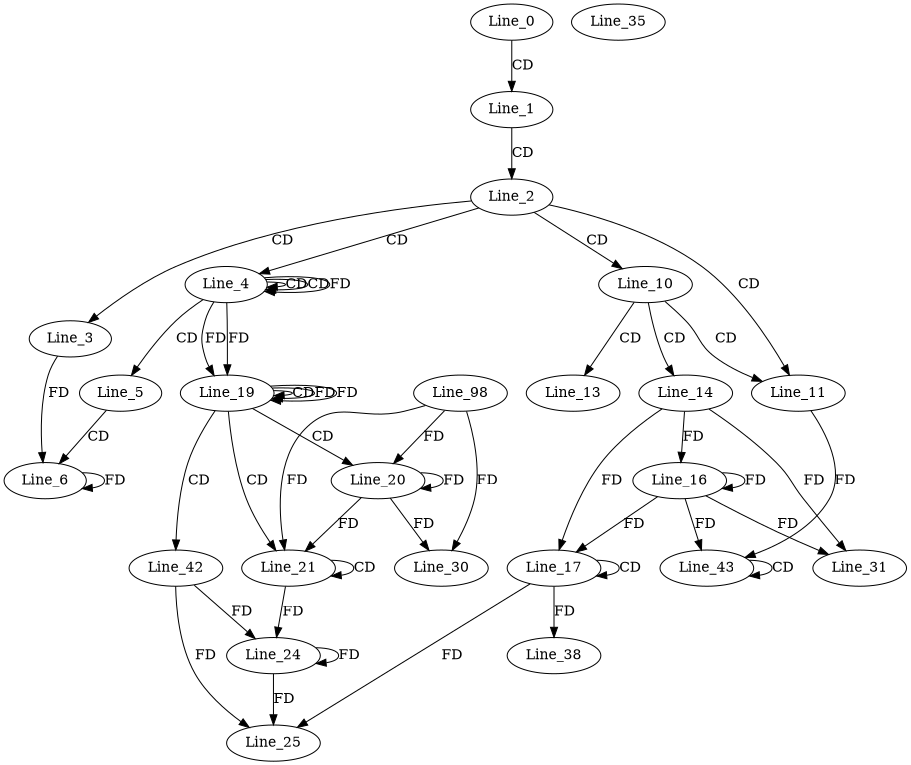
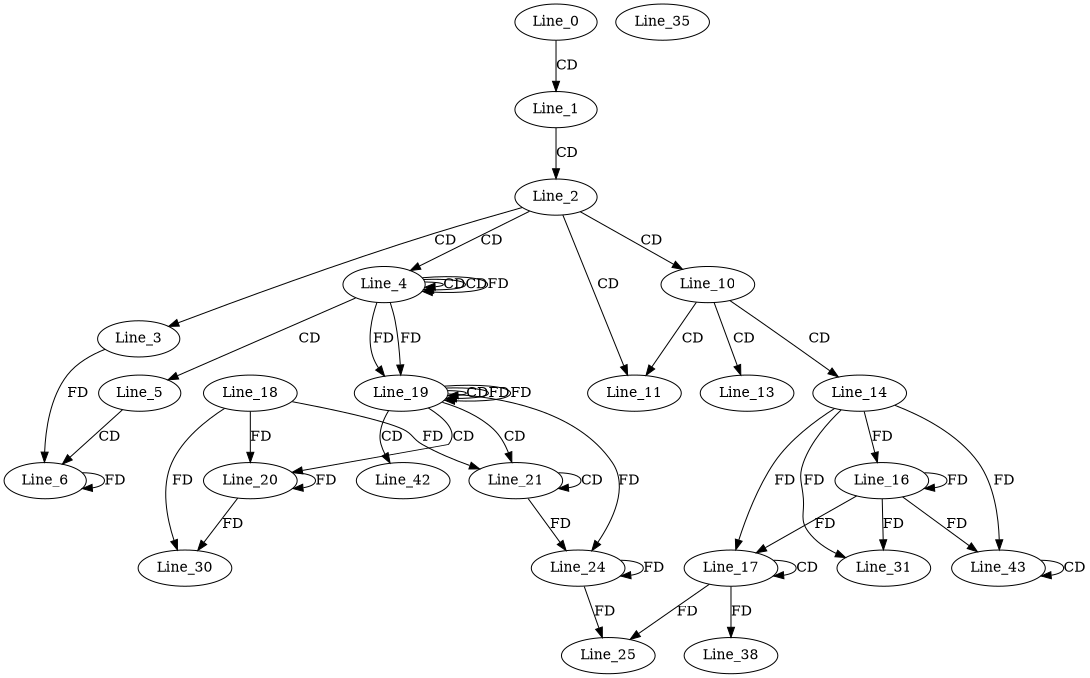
node "Line_98": label "Line_98" -> "Line_18"
edge "Line_11" -> "Line_43": now "Line_14" -> "Line_43"
edge "Line_20" -> "Line_21": removed, label "FD"
edge "Line_42" -> "Line_24": now "Line_19" -> "Line_24"
edge "Line_42" -> "Line_25": removed, label "FD"
